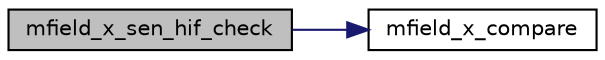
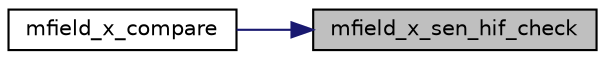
edge "mfield_x_sen_hif_check" -> "mfield_x_compare": reversed
